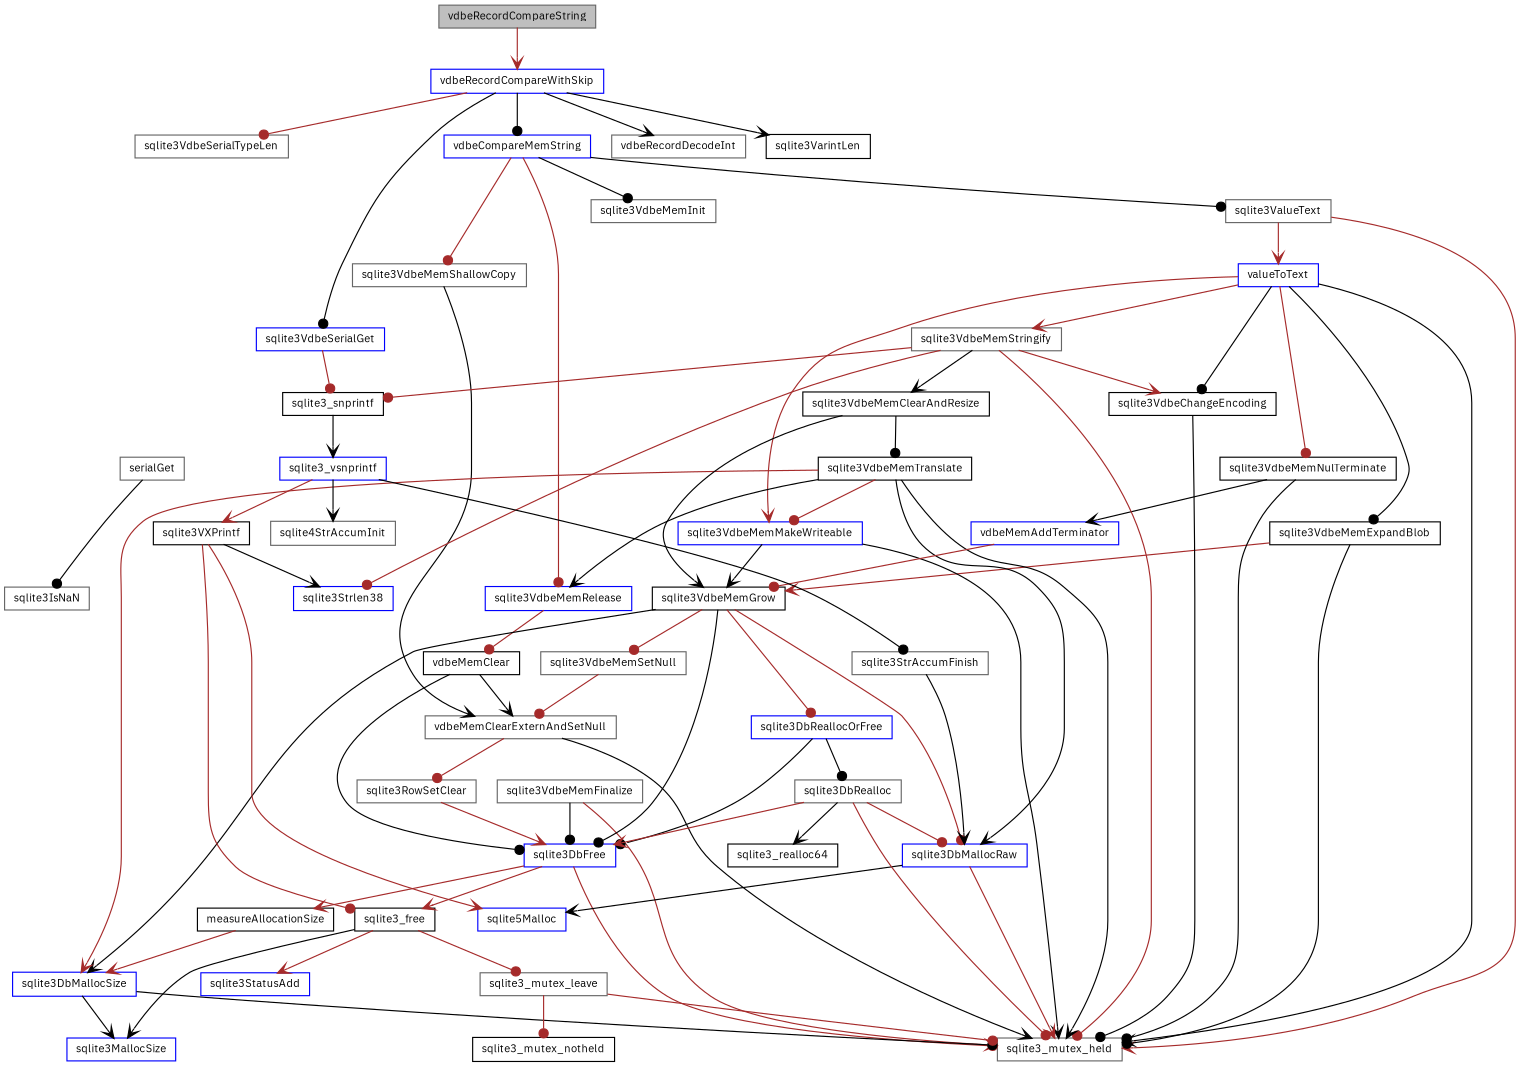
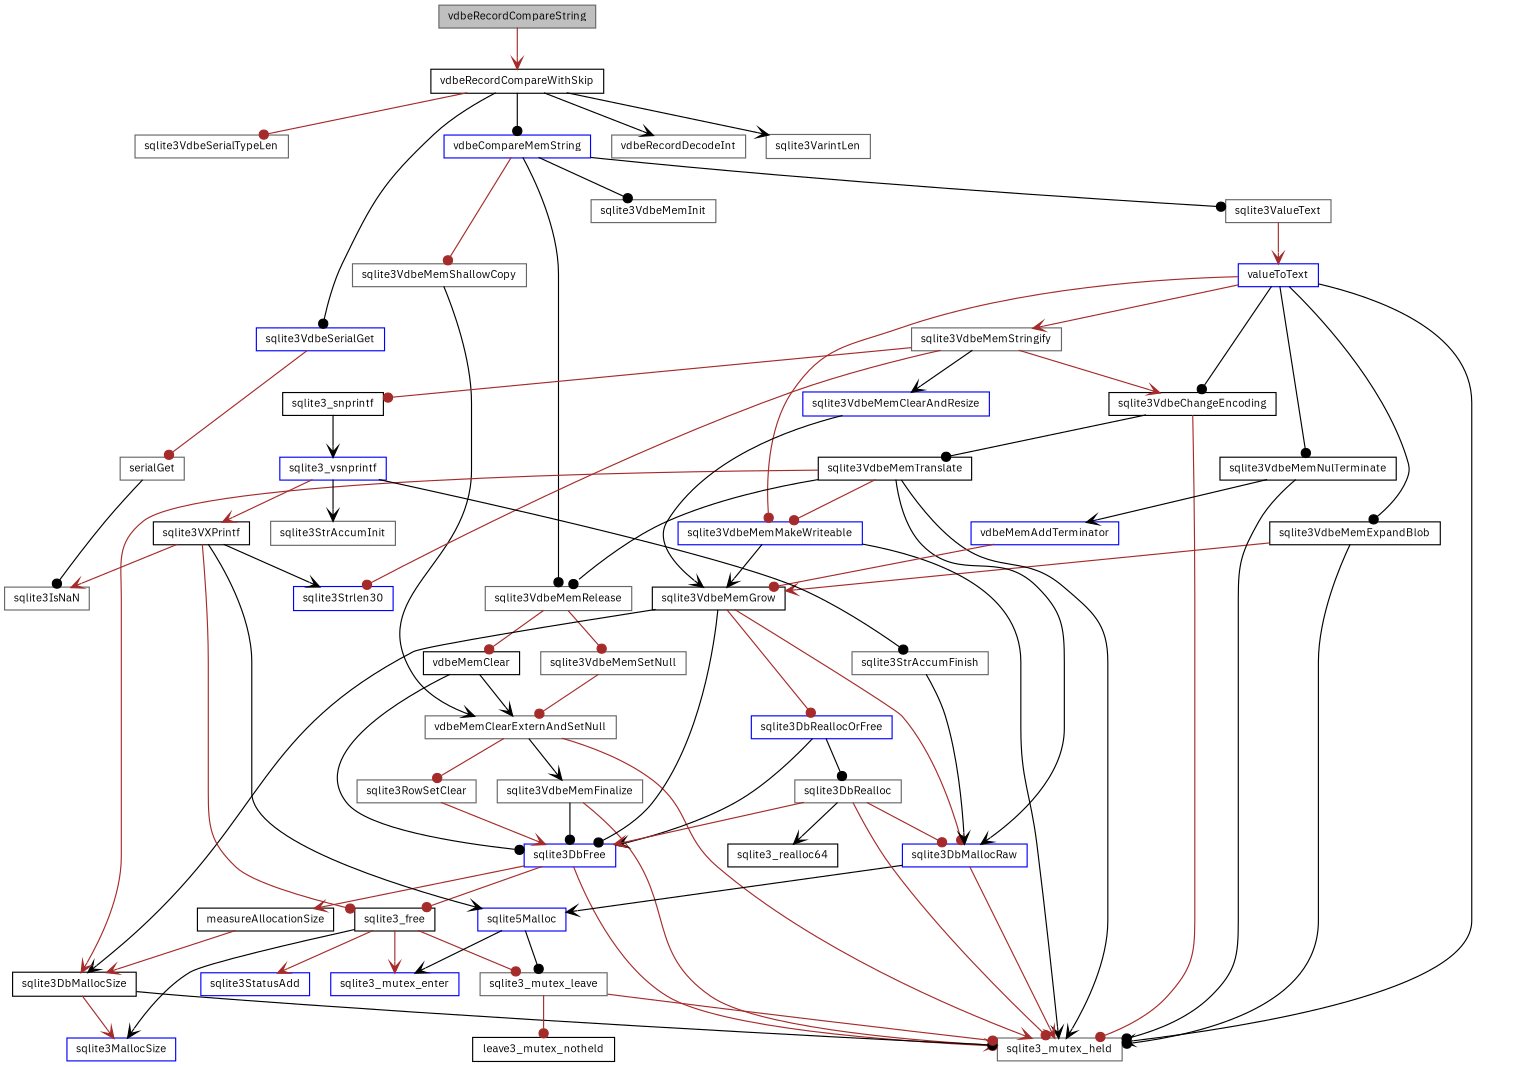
node "vdbeRecordCompareWithSkip": color blue -> black
node "sqlite3VarintLen": color black -> gray40
edge "valueToText" -> "sqlite3VdbeMemMakeWriteable": arrowhead vee -> dot
edge "vdbeCompareMemString" -> "sqlite3VdbeMemRelease": color brown -> black
edge "sqlite3VdbeSerialGet" -> "sqlite3_snprintf": now "sqlite3VdbeSerialGet" -> "serialGet"
edge "valueToText" -> "sqlite3VdbeMemNulTerminate": color brown -> black
node "sqlite3VdbeMemClearAndResize": color black -> blue
edge "sqlite3VdbeMemClearAndResize" -> "sqlite3VdbeMemTranslate": now "sqlite3VdbeChangeEncoding" -> "sqlite3VdbeMemTranslate"
edge "sqlite3VdbeMemTranslate" -> "sqlite3VdbeMemRelease": arrowhead vee -> dot
node "sqlite4StrAccumInit": label "sqlite4StrAccumInit" -> "sqlite3StrAccumInit"
edge "sqlite3VXPrintf" -> "sqlite3IsNaN": added
node "sqlite3Strlen38": label "sqlite3Strlen38" -> "sqlite3Strlen30"
node "sqlite3VdbeMemRelease": color blue -> gray40
edge "sqlite3VdbeMemGrow" -> "sqlite3VdbeMemSetNull": now "sqlite3VdbeMemRelease" -> "sqlite3VdbeMemSetNull"
edge "sqlite3VdbeMemStringify" -> "sqlite3_mutex_held": removed
edge "sqlite3ValueText" -> "sqlite3_mutex_held": removed
edge "sqlite3VdbeChangeEncoding" -> "sqlite3_mutex_held": color black -> brown
edge "vdbeMemClearExternAndSetNull" -> "sqlite3VdbeMemFinalize": added
edge "sqlite3VXPrintf" -> "sqlite5Malloc": color brown -> black
edge "sqlite3DbReallocOrFree" -> "sqlite3DbFree": arrowhead dot -> vee
edge "sqlite3DbFree" -> "sqlite3_free": arrowhead vee -> dot
edge "vdbeMemClearExternAndSetNull" -> "sqlite3_mutex_held": color black -> brown
edge "sqlite5Malloc" -> "sqlite3_mutex_leave": added
node "sqlite3DbMallocSize": color blue -> black
node "sqlite3_mutex_enter": added
edge "sqlite3DbMallocSize" -> "sqlite3MallocSize": color black -> brown
node "sqlite3_mutex_notheld": label "sqlite3_mutex_notheld" -> "leave3_mutex_notheld"
